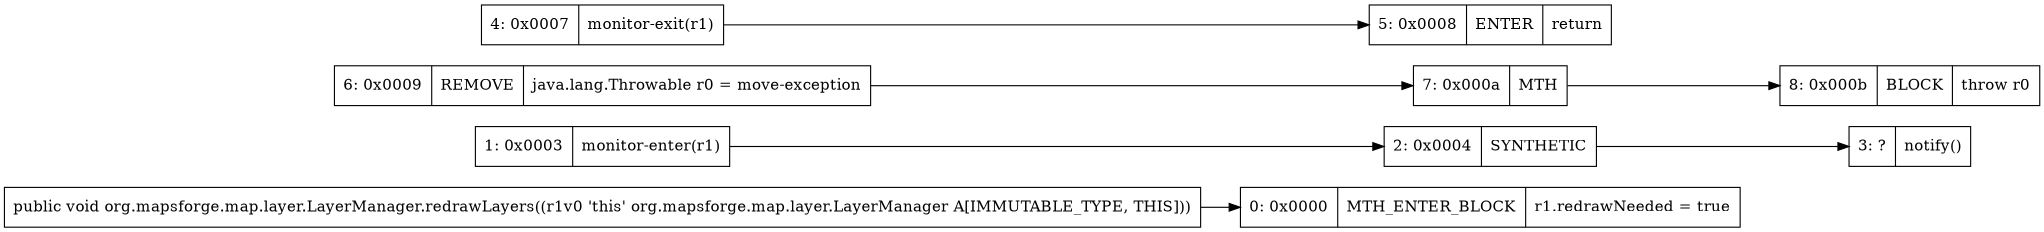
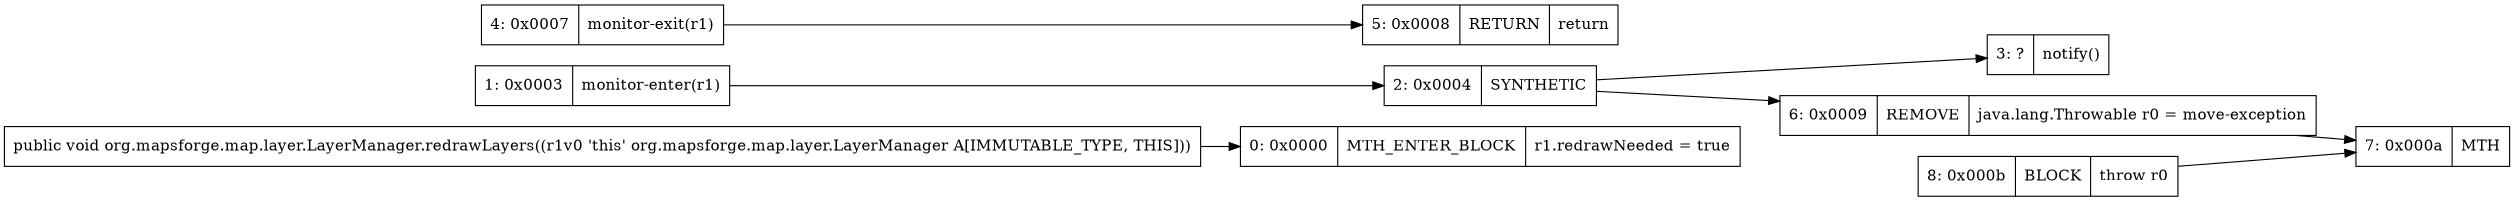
node "5: 0x0008": text "ENTER" -> "RETURN"
edge "7: 0x000a" -> "8: 0x000b": reversed
edge "2: 0x0004" -> "6: 0x0009": added
